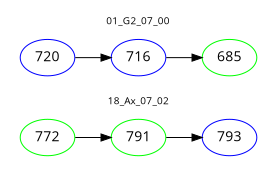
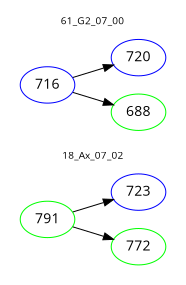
cluster "01_G2_07_00": label "01_G2_07_00" -> "61_G2_07_00"
edge "720" -> "716": reversed
node "685": label "685" -> "688"
edge "772" -> "791": reversed
node "793": label "793" -> "723"
